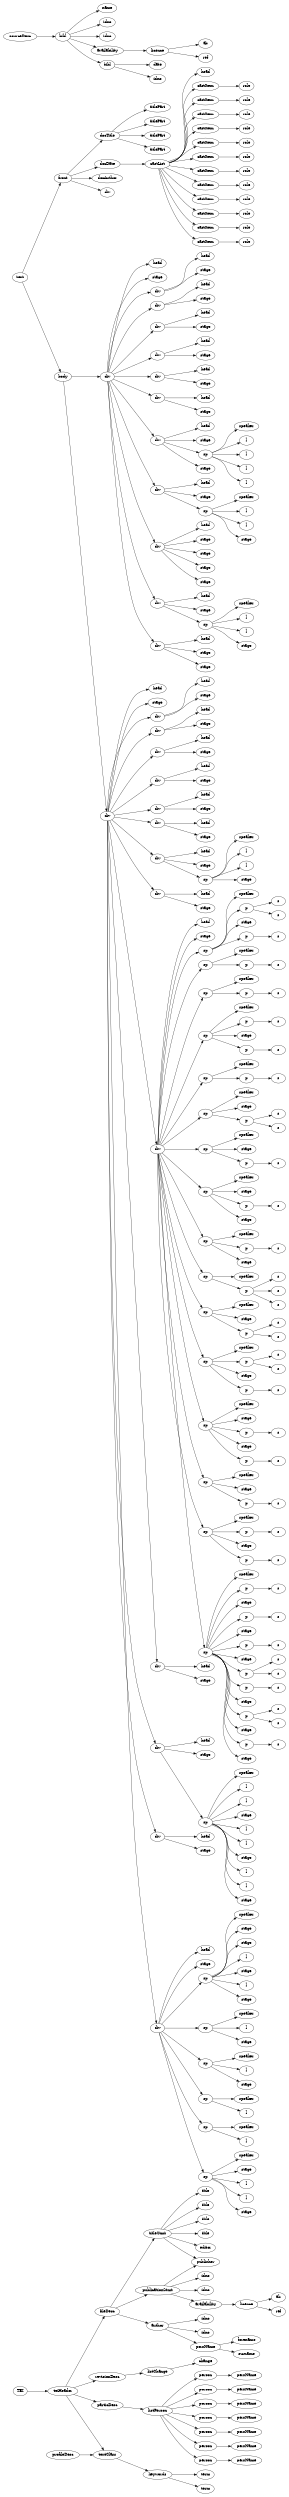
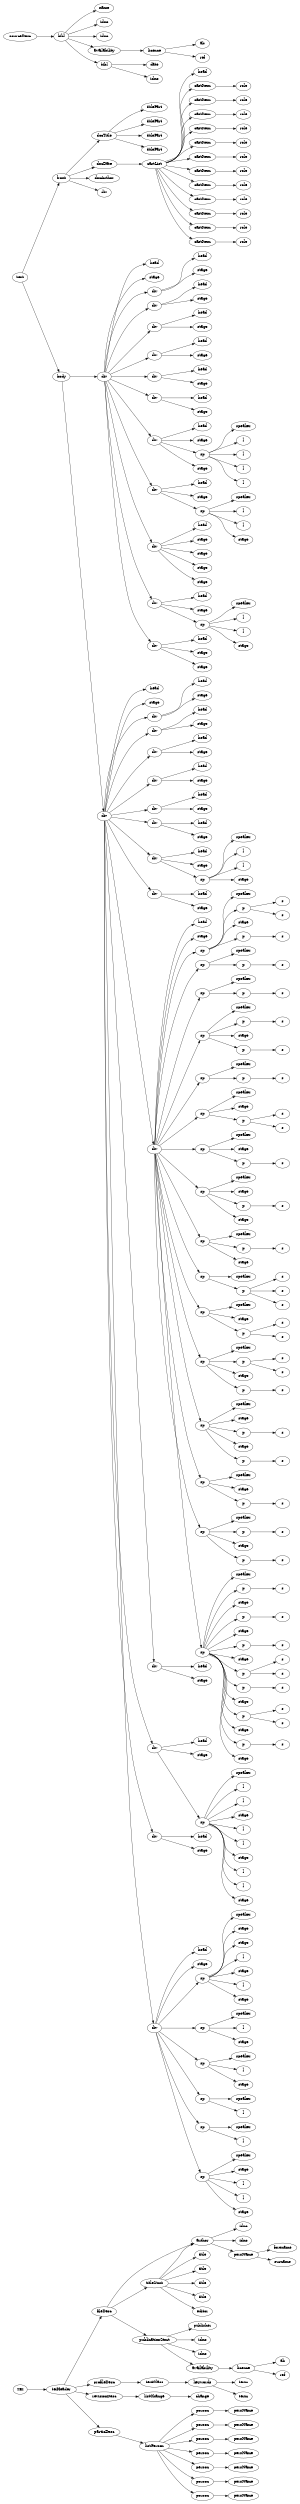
edge "titleStmt" -> "publisher": now "titleStmt" -> "author"
edge "teiHeader" -> "textClass": now "teiHeader" -> "profileDesc"
